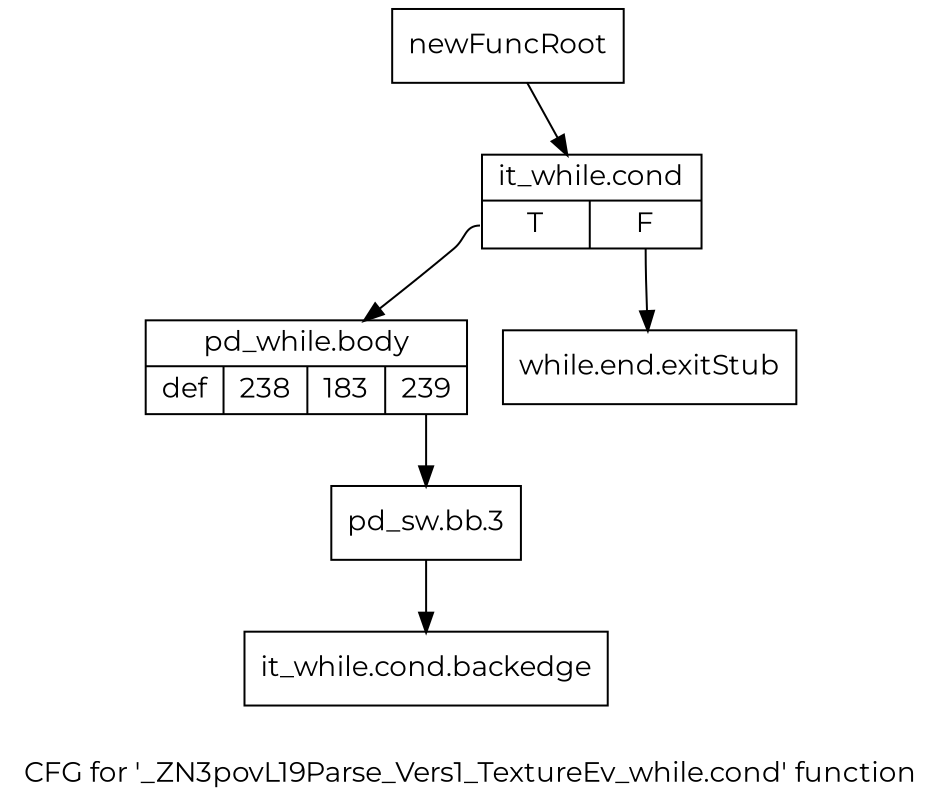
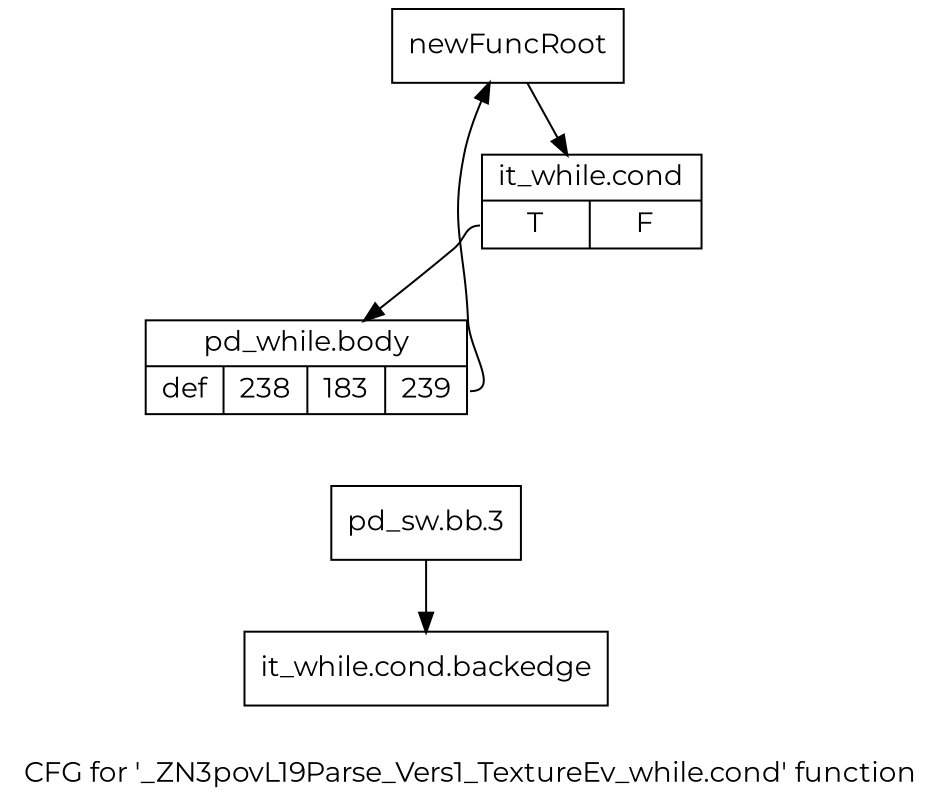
node "while.end.exitStub": removed
edge "pd_while.body" -> "pd_sw.bb.3": now "pd_while.body" -> "newFuncRoot"
